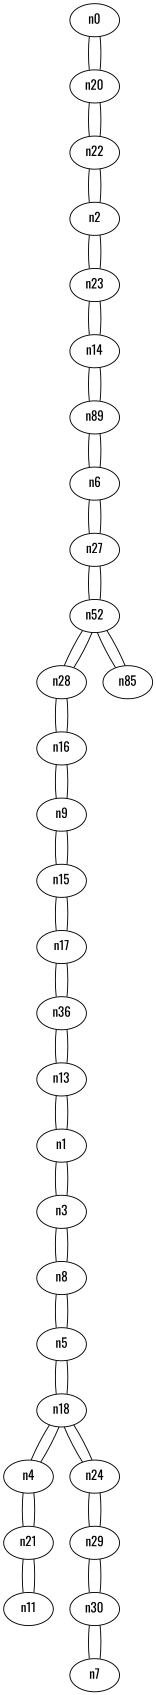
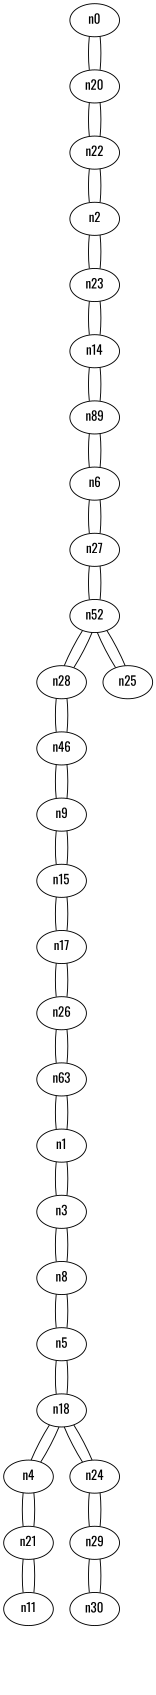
node "n85": label "n85" -> "n25"
node "n16": label "n16" -> "n46"
node "n36": label "n36" -> "n26"
node "n13": label "n13" -> "n63"
node "n7": removed
